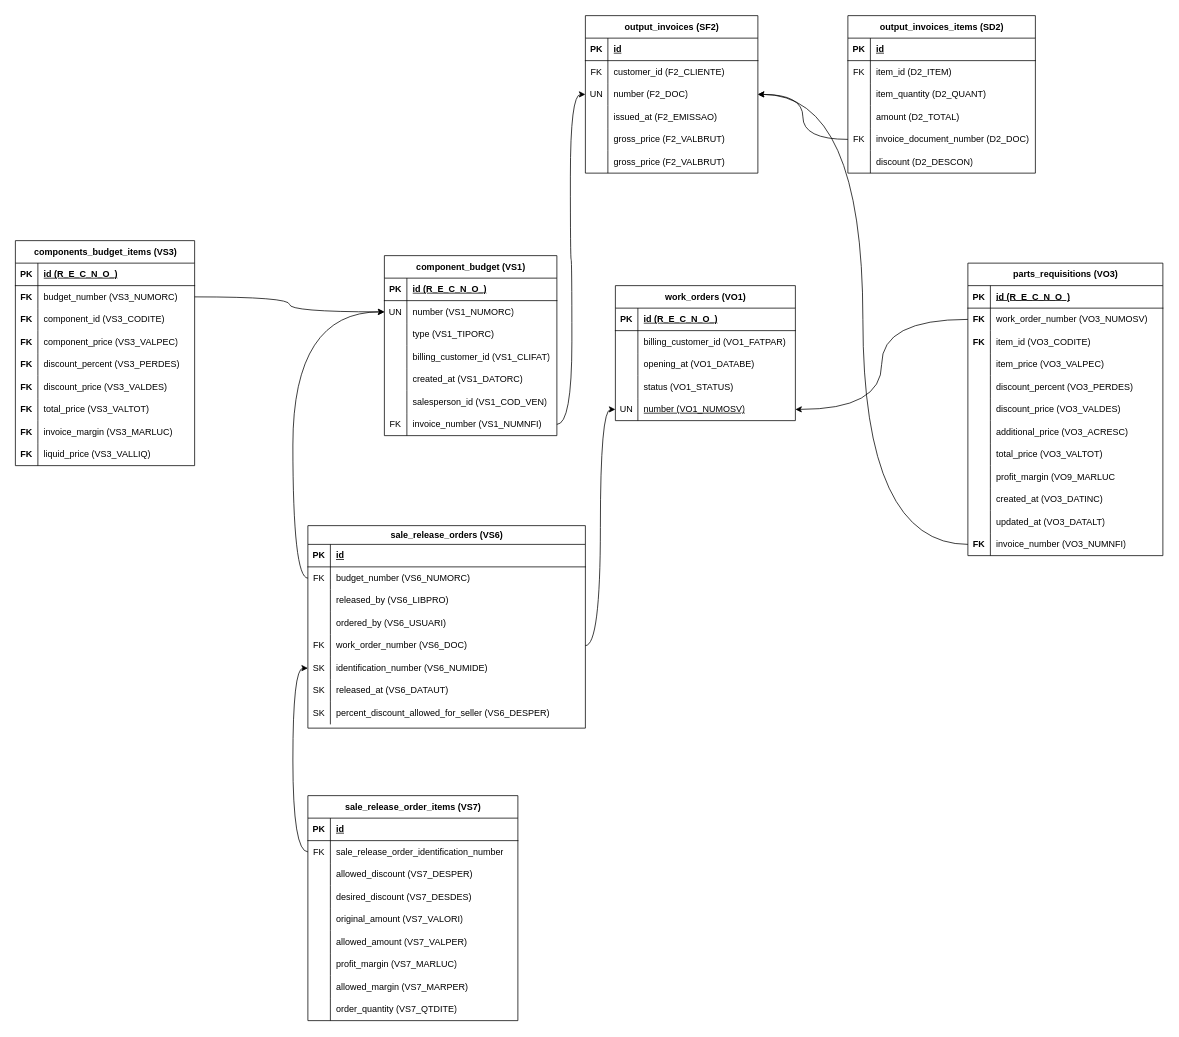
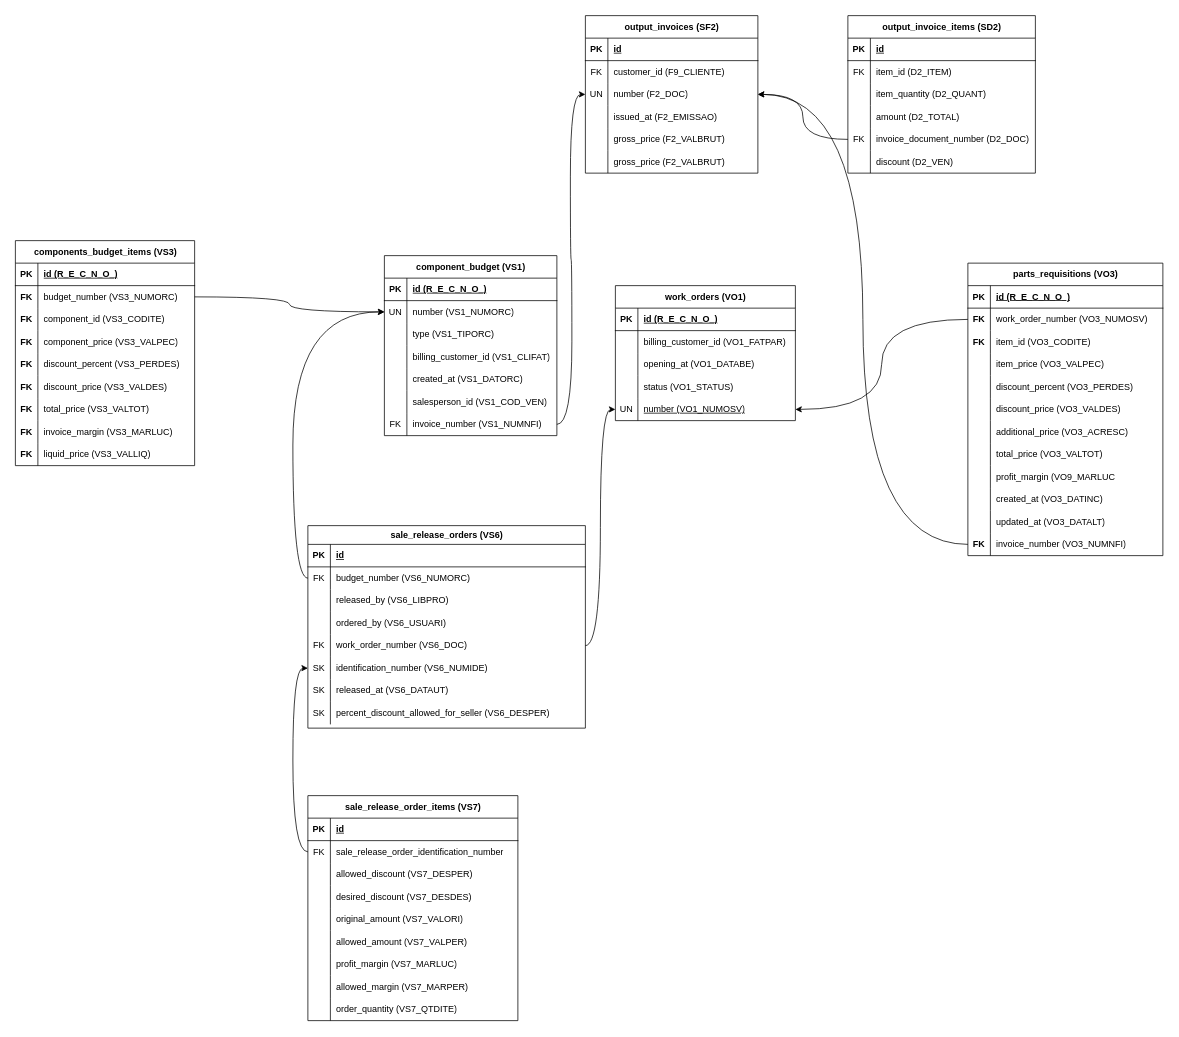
node "output_invoices_items (SD2)": label "output_invoices_items (SD2)" -> "output_invoice_items (SD2)"
node "customer_id (F2_CLIENTE)": label "customer_id (F2_CLIENTE)" -> "customer_id (F9_CLIENTE)"
node "discount (D2_DESCON)": label "discount (D2_DESCON)" -> "discount (D2_VEN)"
